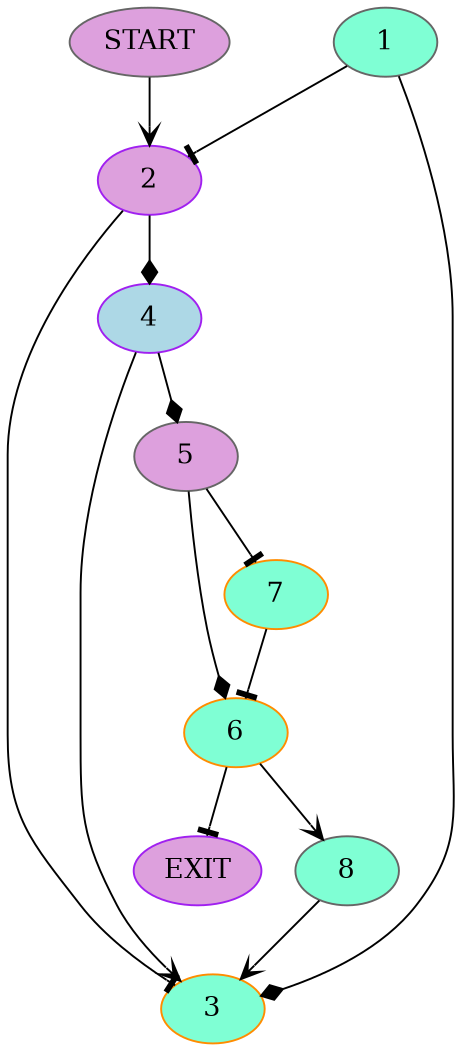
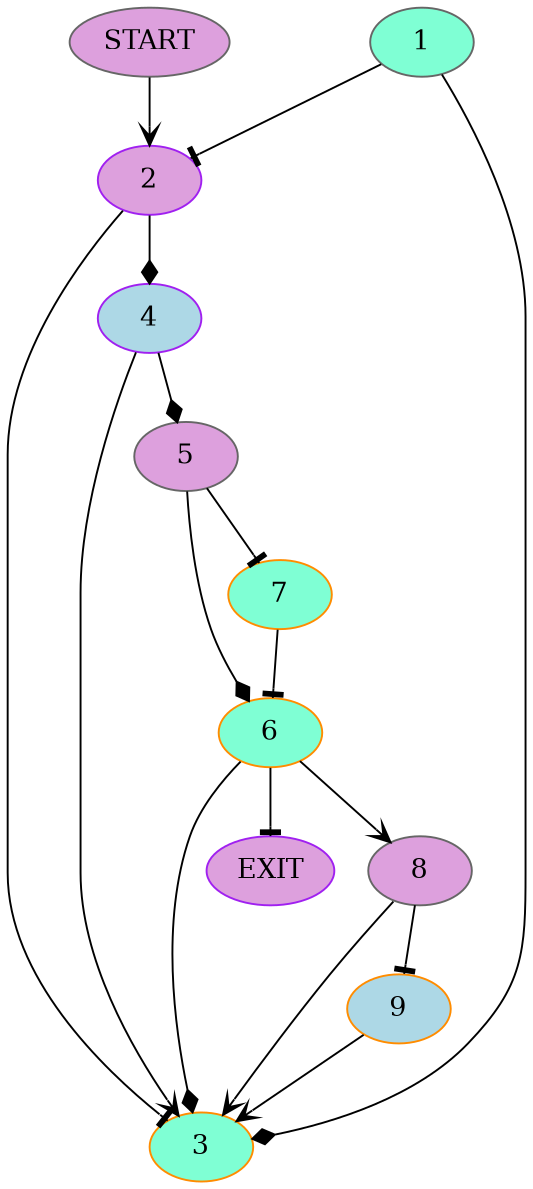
node "8": fillcolor aquamarine -> plum
edge "6" -> "3": added
node "9": added
